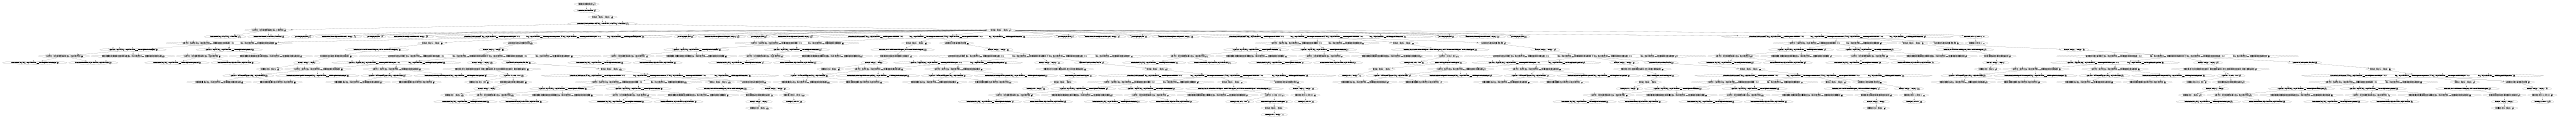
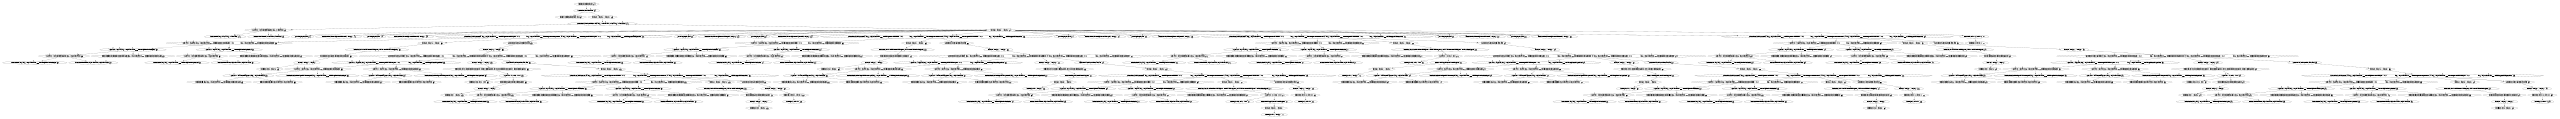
node "(PARAM,TIFFRGBAImage *img)": added
node "(IDENTIFIER,ORIENTATION_LEFTBOT,<empty>)": added
